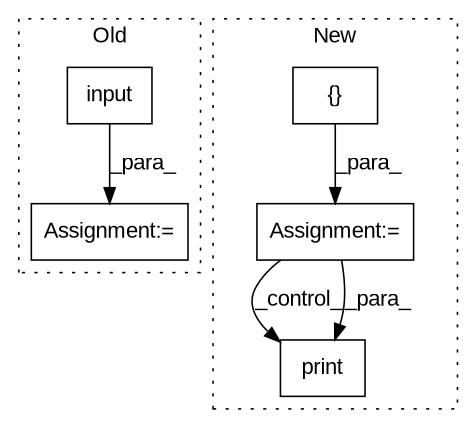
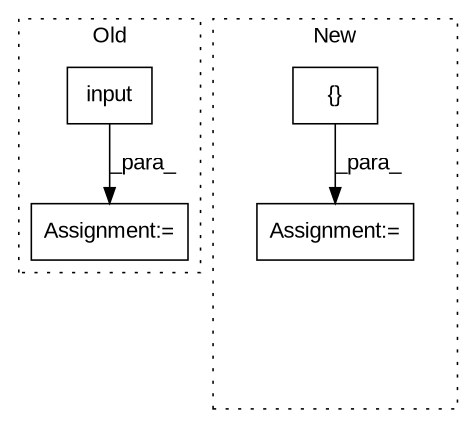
node "print": removed
